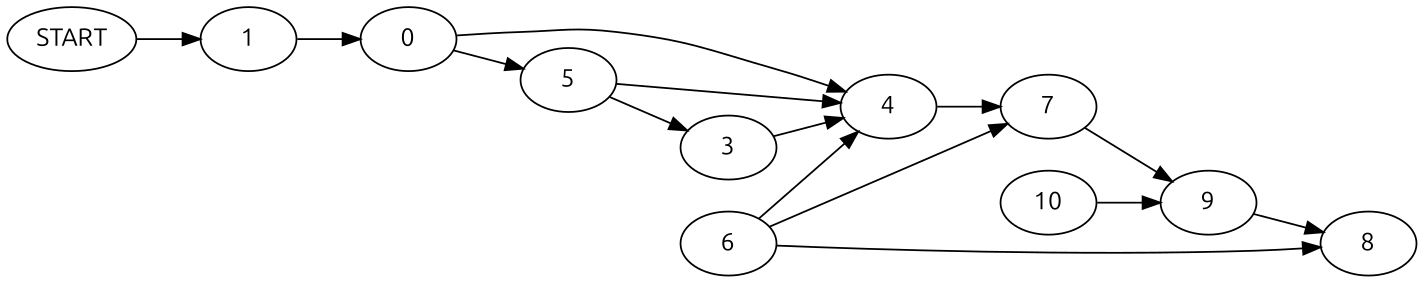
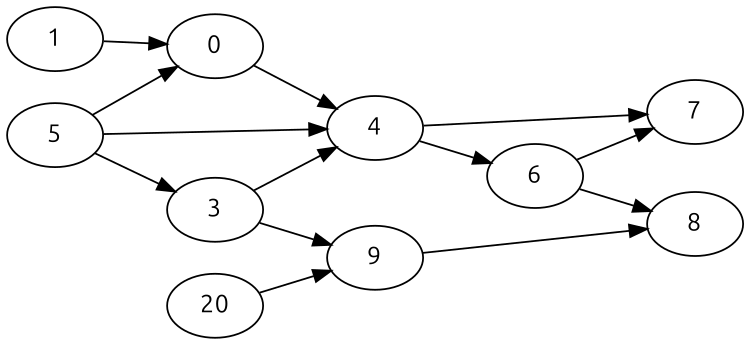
node "START": removed
edge "0" -> "5": reversed
edge "7" -> "9": now "3" -> "9"
edge "6" -> "4": reversed
node "10": label "10" -> "20"
